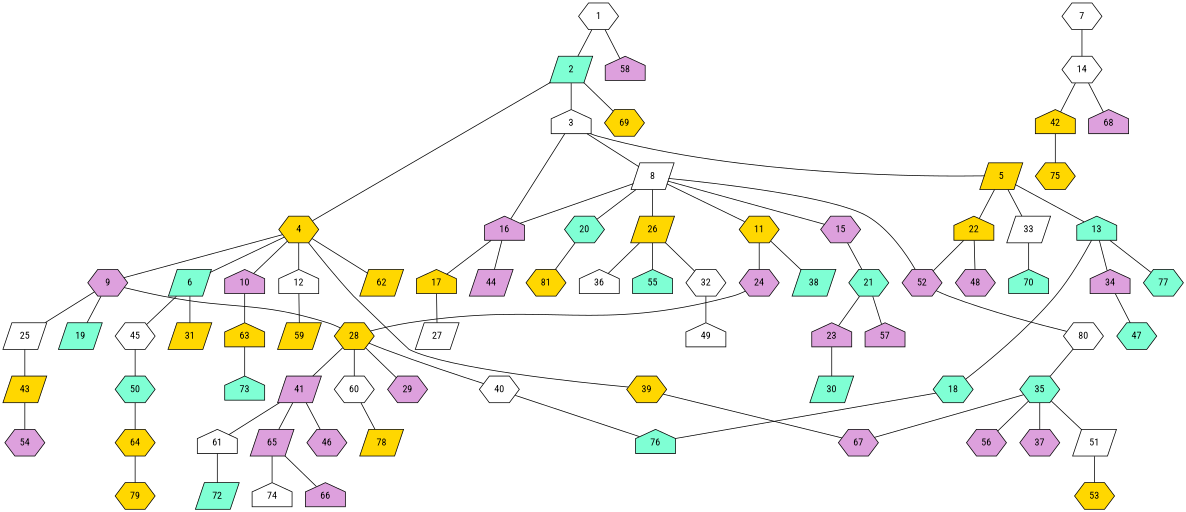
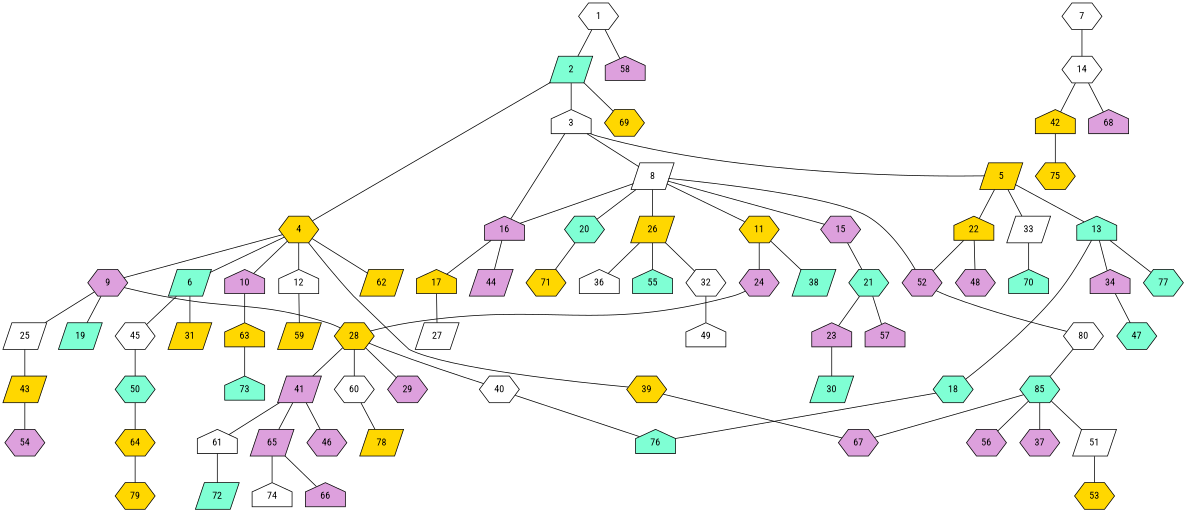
node "81": label "81" -> "71"
node "35": label "35" -> "85"
